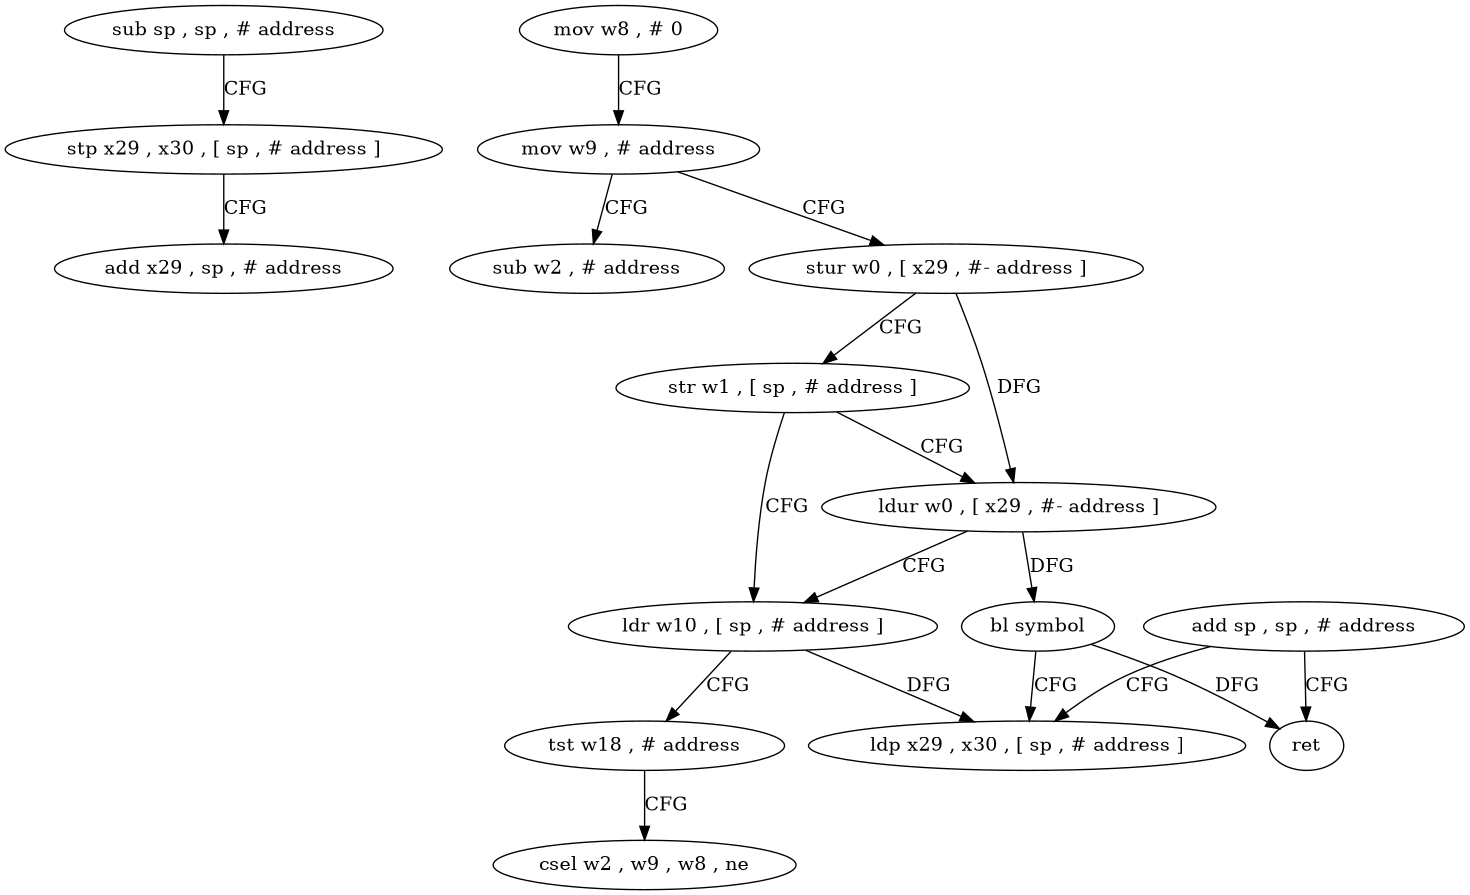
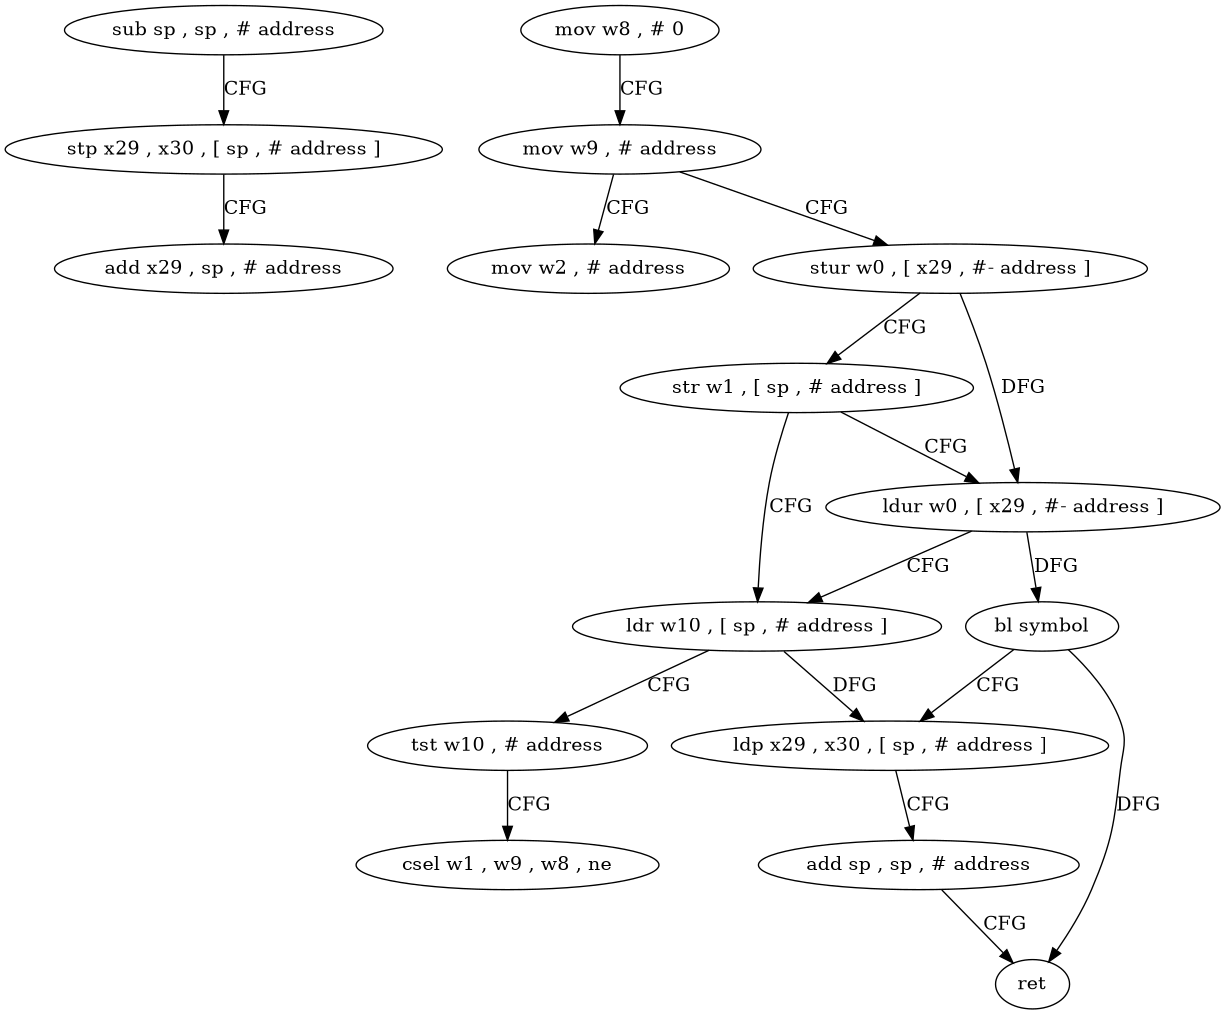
node "sub w2 , # address": label "sub w2 , # address" -> "mov w2 , # address"
edge "add sp , sp , # address" -> "ldp x29 , x30 , [ sp , # address ]": reversed
node "tst w18 , # address": label "tst w18 , # address" -> "tst w10 , # address"
node "csel w2 , w9 , w8 , ne": label "csel w2 , w9 , w8 , ne" -> "csel w1 , w9 , w8 , ne"
